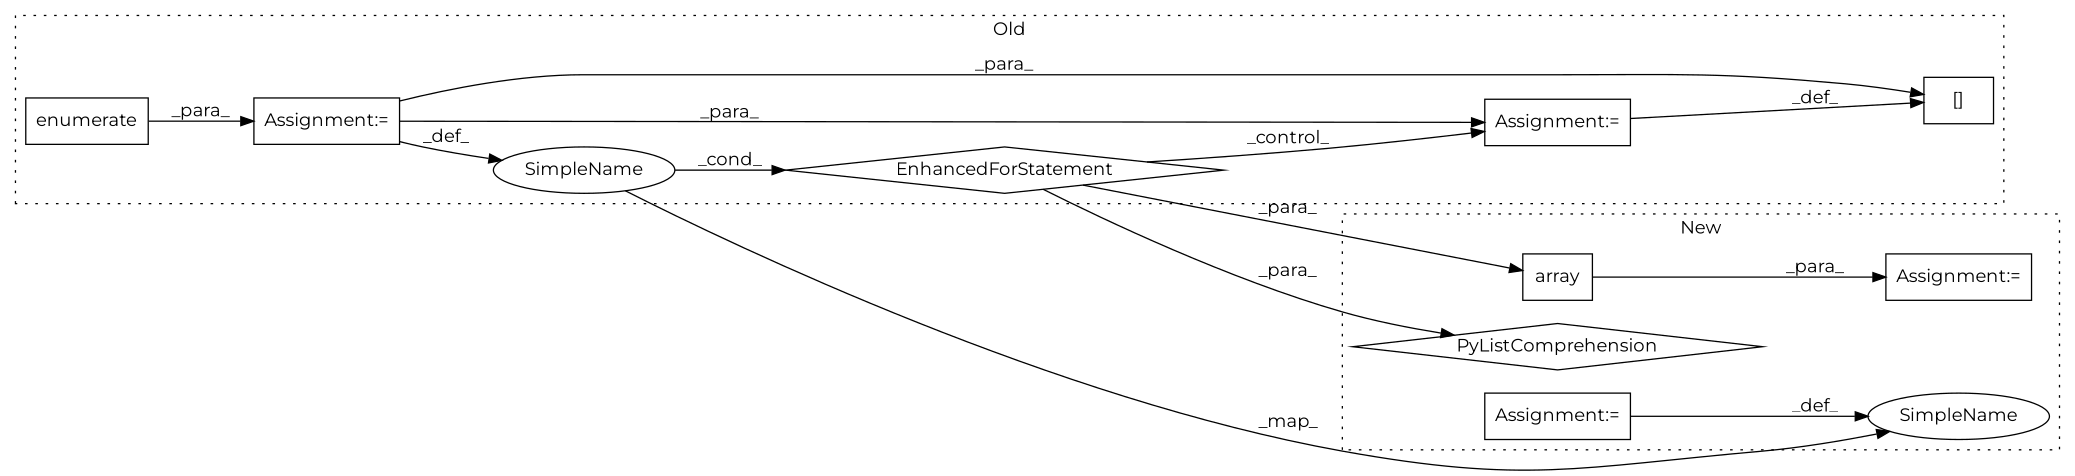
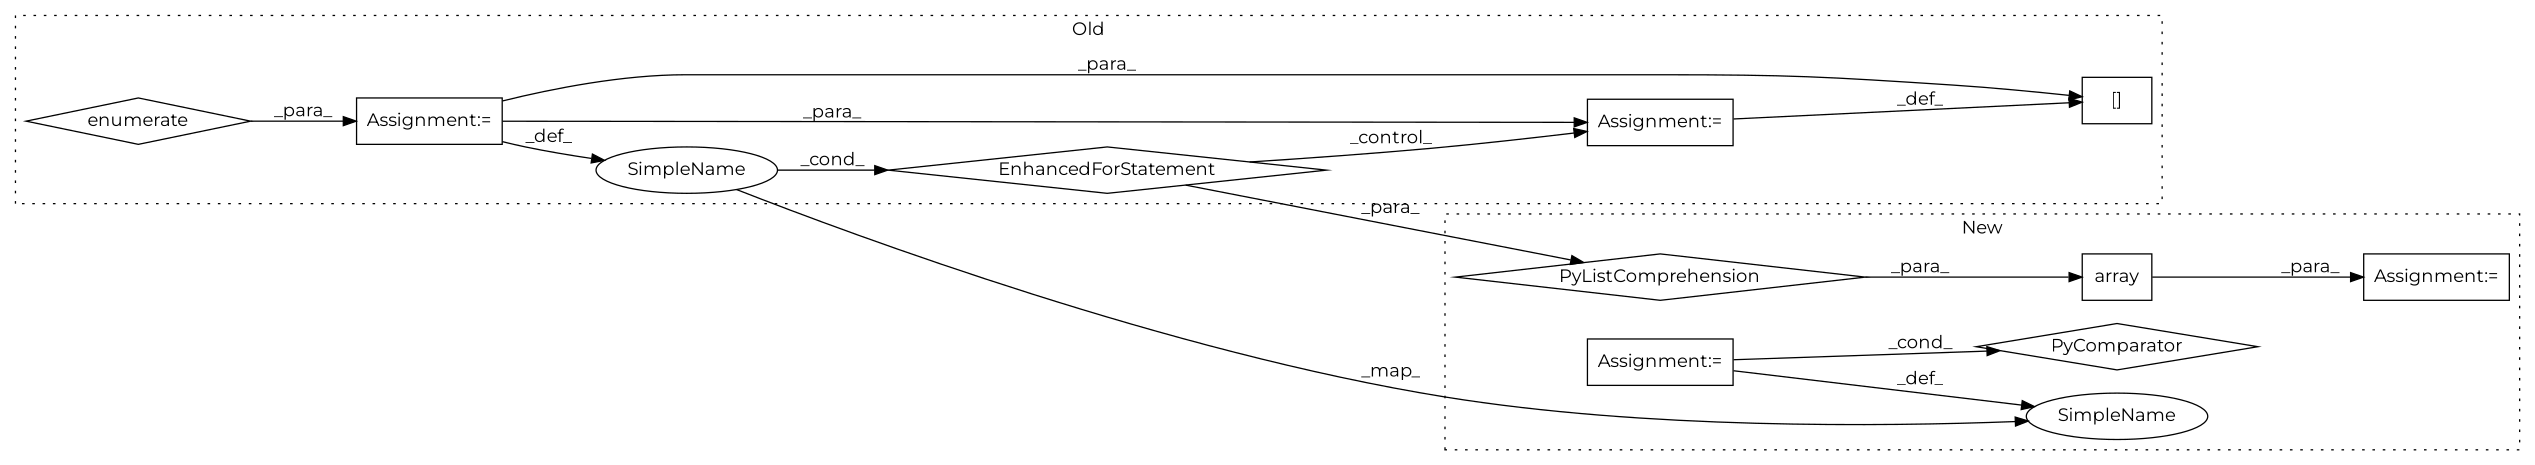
node "enumerate": shape box -> diamond
edge "EnhancedForStatement" -> "array": now "PyListComprehension" -> "array"
node "PyComparator": added
